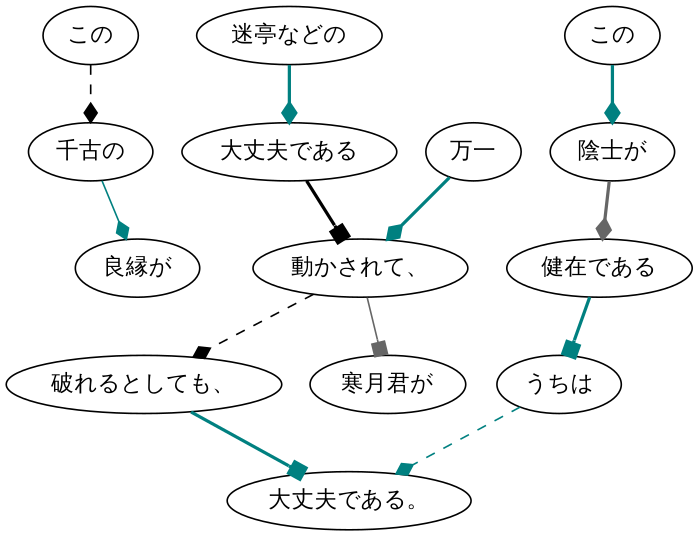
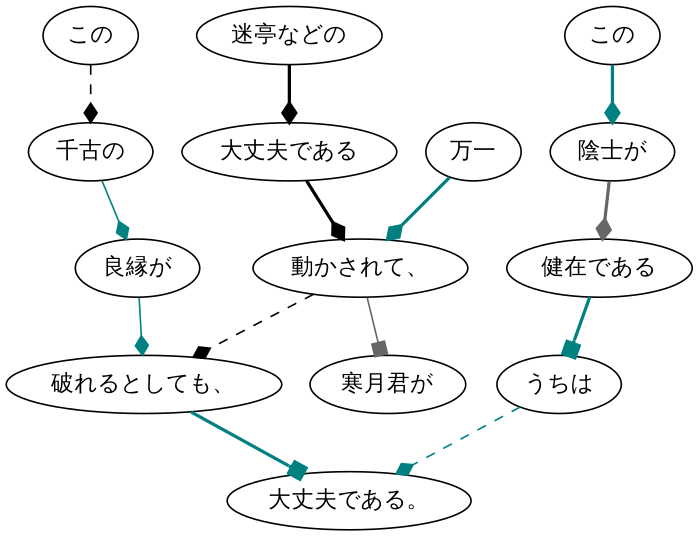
edge "迷亭などの" -> "大丈夫である": color teal -> black
edge "大丈夫である" -> "動かされて、": arrowhead box -> diamond
edge "良縁が" -> "破れるとしても、": added
